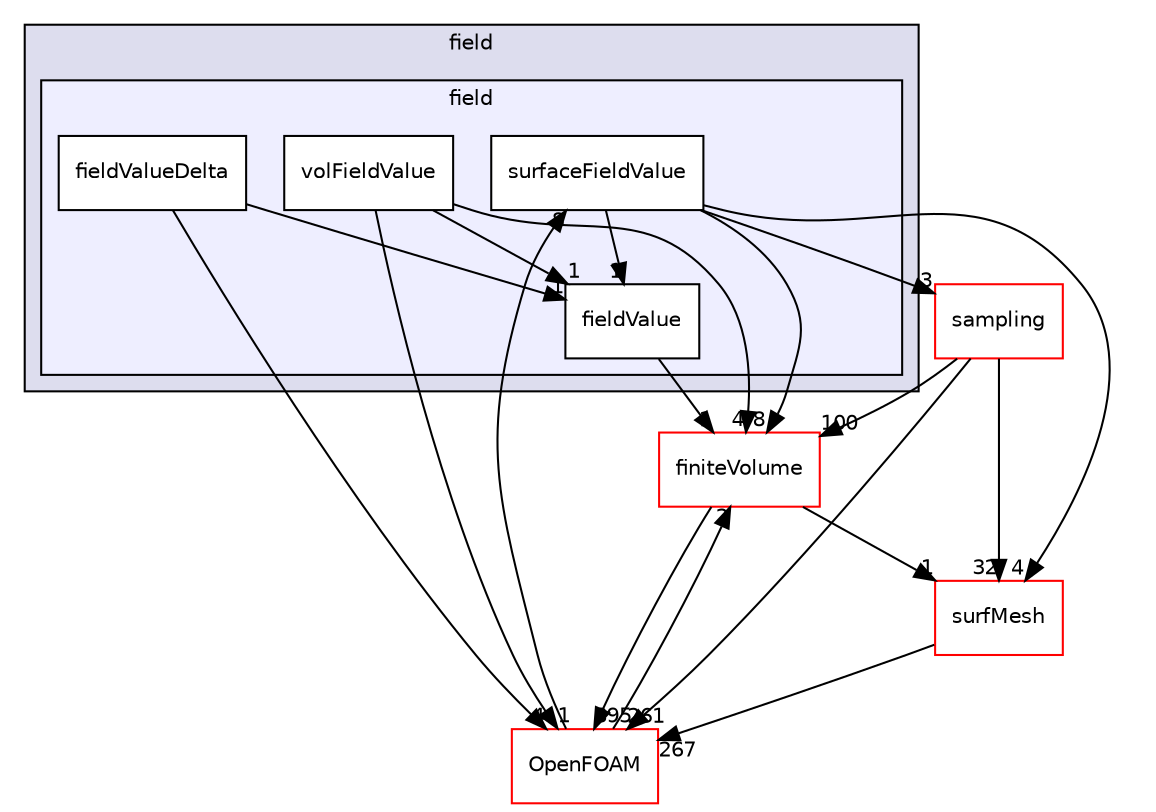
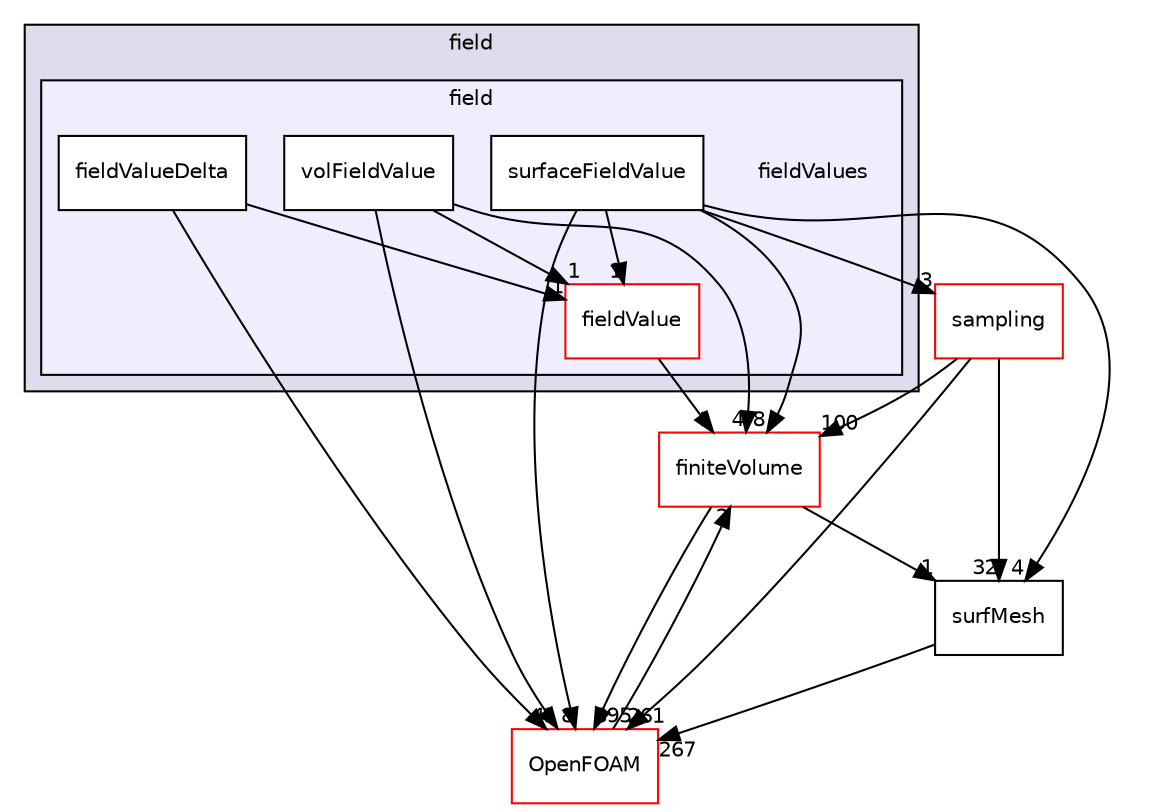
node "fieldValues": added
node "fieldValue": color black -> red
edge "OpenFOAM" -> "surfaceFieldValue": reversed
node "surfMesh": color red -> black
